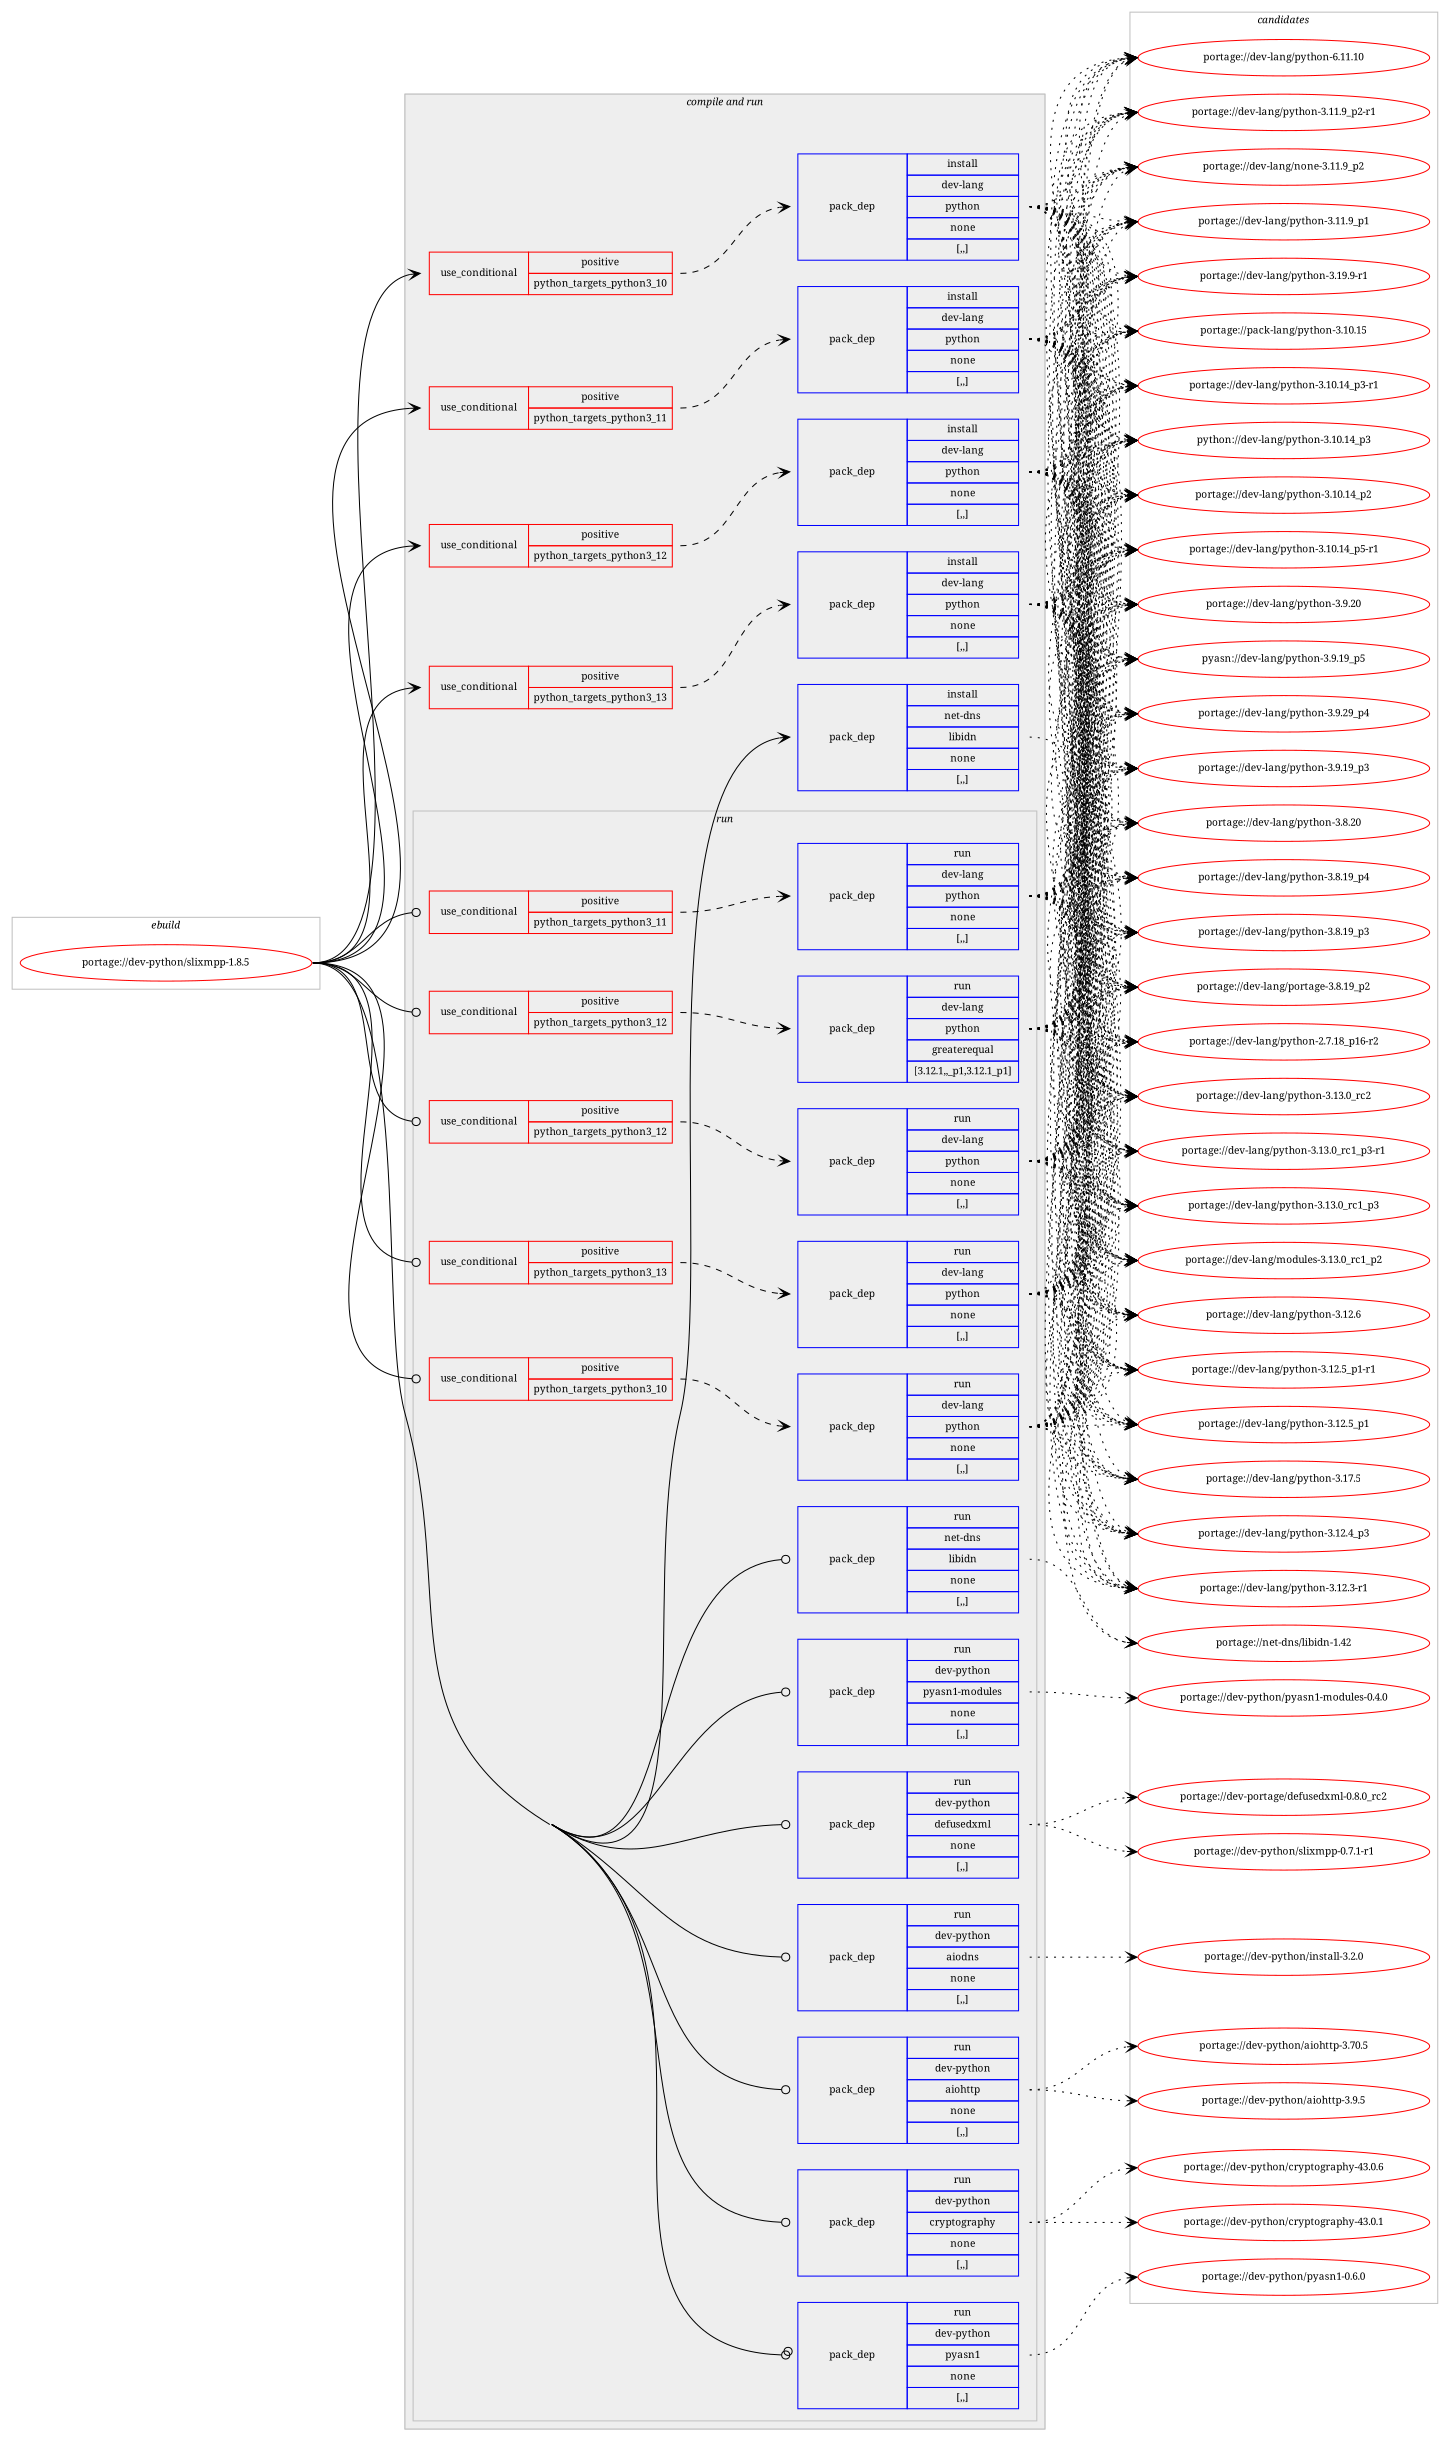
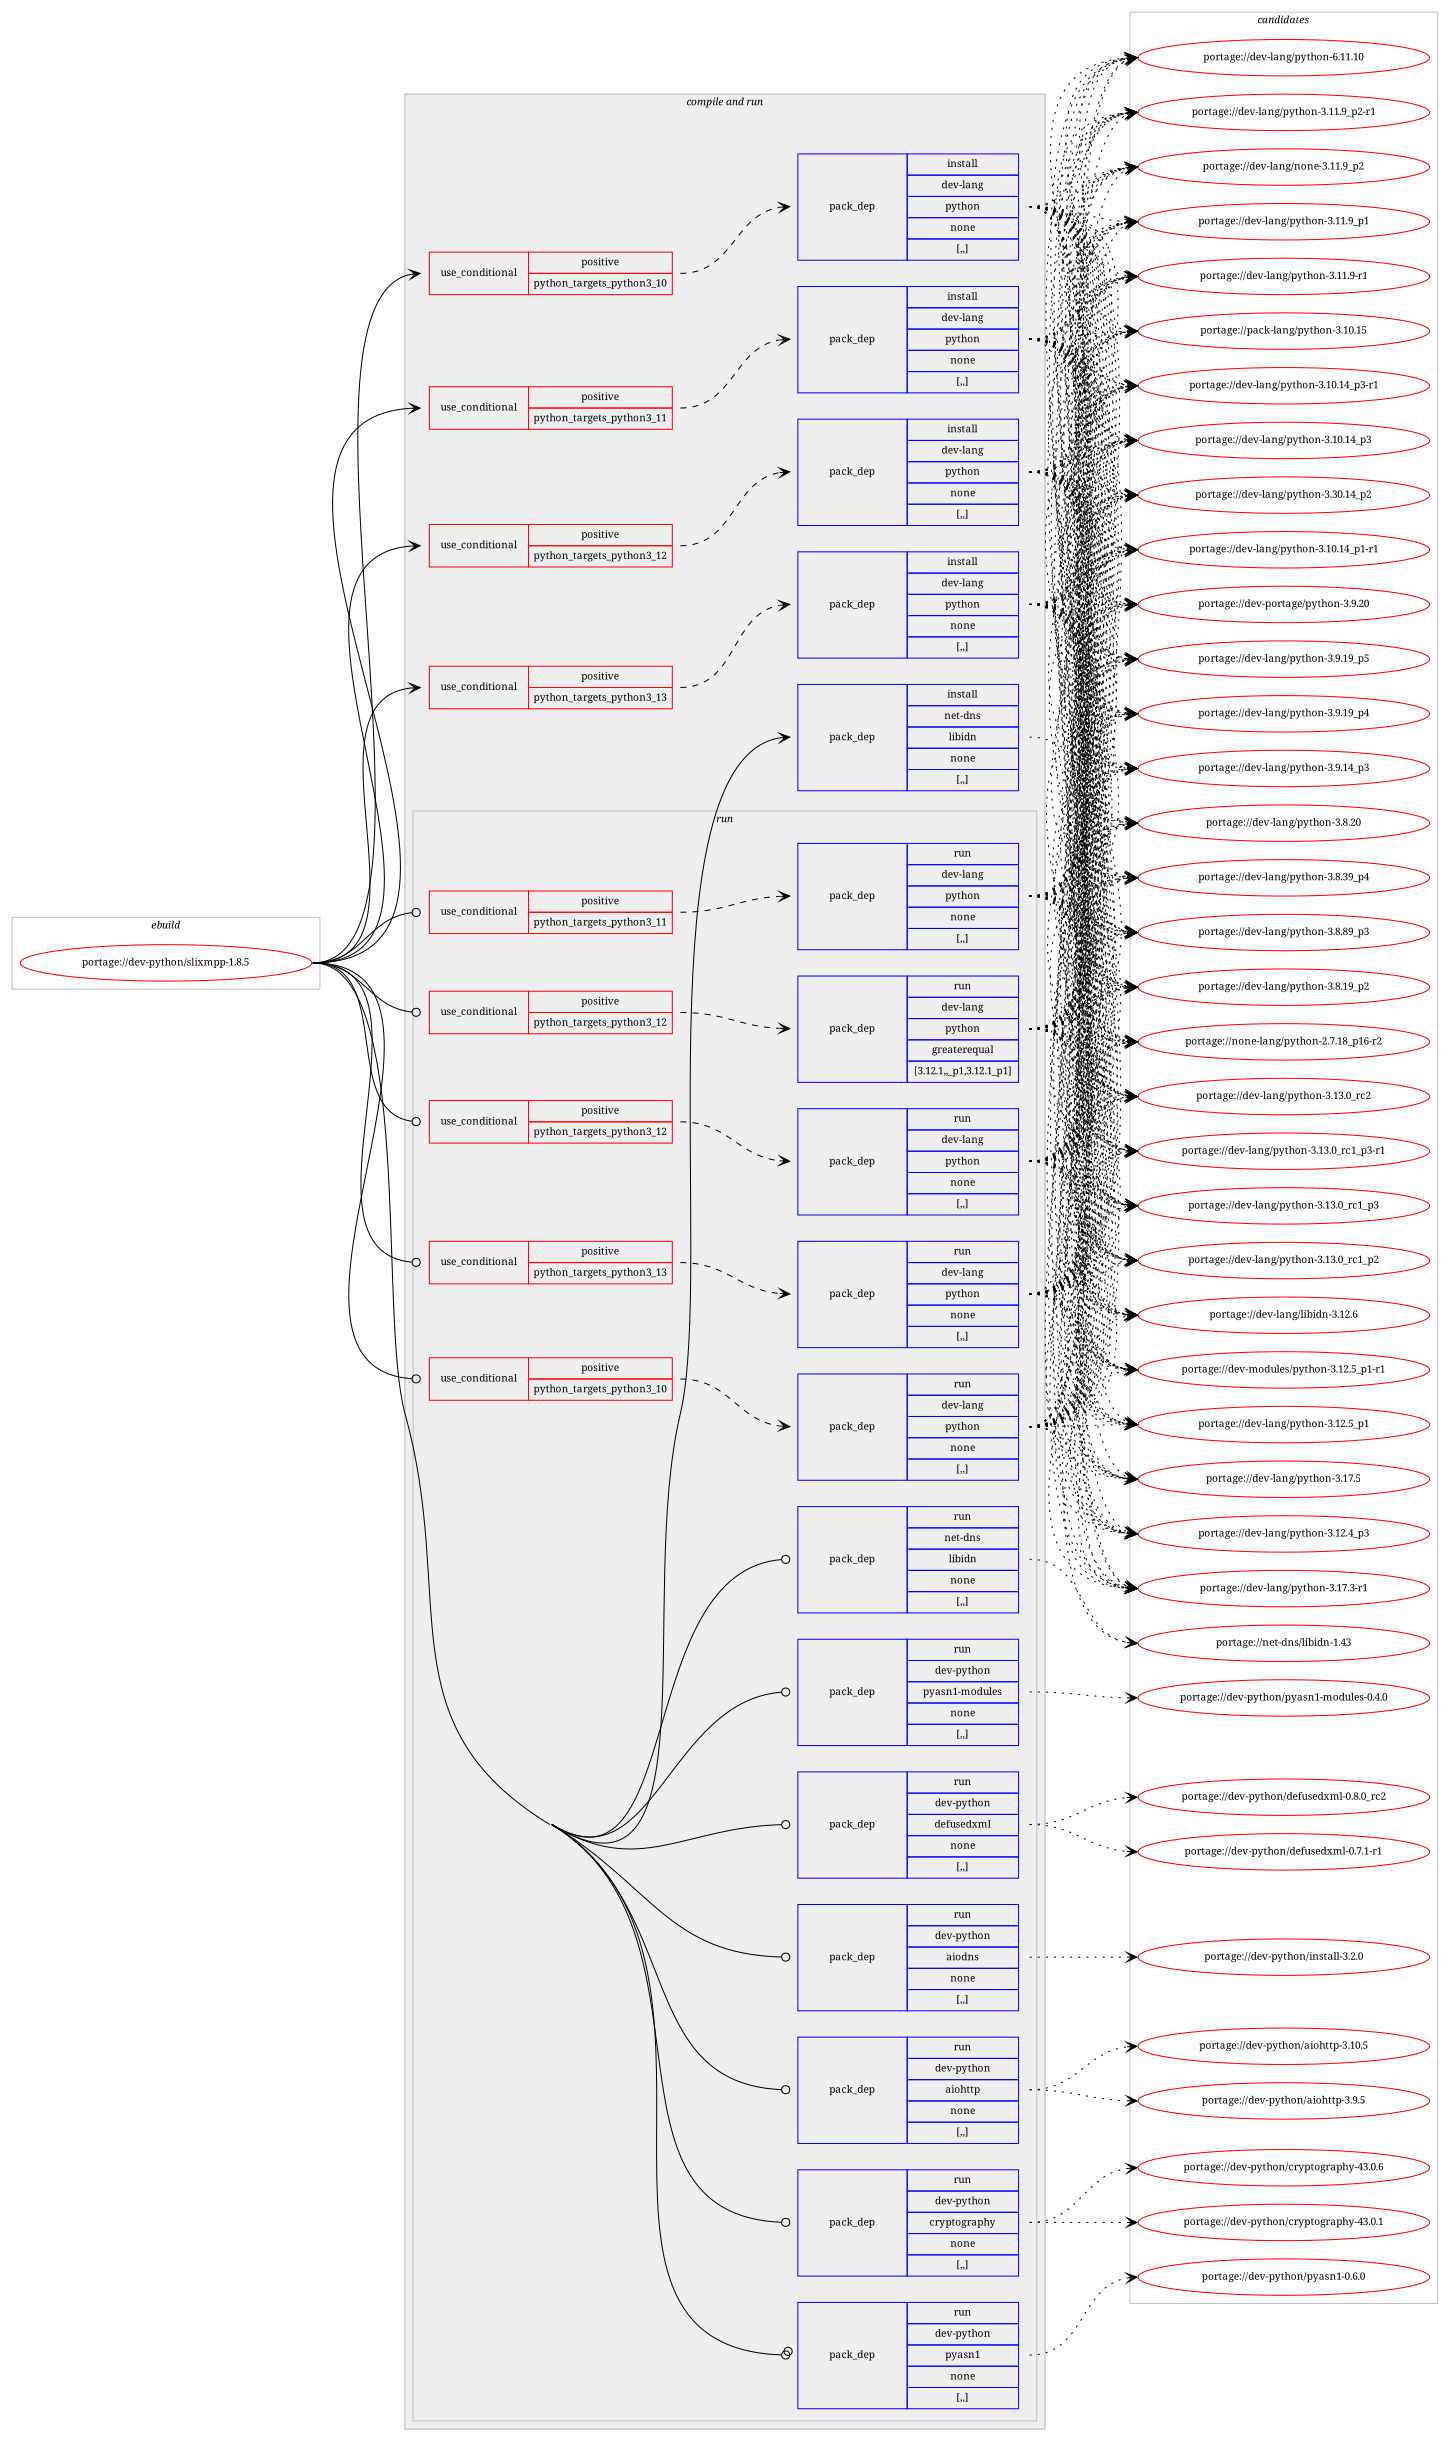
node "portage://dev-lang/python-3.19.9-r1": label "portage://dev-lang/python-3.19.9-r1" -> "portage://dev-lang/python-3.11.9-r1"
node "python://dev-lang/python-3.10.14_p3": label "python://dev-lang/python-3.10.14_p3" -> "portage://dev-lang/python-3.10.14_p3"
node "portage://dev-lang/python-3.10.14_p2": label "portage://dev-lang/python-3.10.14_p2" -> "portage://dev-lang/python-3.30.14_p2"
node "portage://dev-lang/python-3.10.14_p5-r1": label "portage://dev-lang/python-3.10.14_p5-r1" -> "portage://dev-lang/python-3.10.14_p1-r1"
node "portage://dev-lang/python-3.9.20": label "portage://dev-lang/python-3.9.20" -> "portage://dev-portage/python-3.9.20"
node "pyasn://dev-lang/python-3.9.19_p5": label "pyasn://dev-lang/python-3.9.19_p5" -> "portage://dev-lang/python-3.9.19_p5"
node "portage://dev-lang/python-3.9.29_p4": label "portage://dev-lang/python-3.9.29_p4" -> "portage://dev-lang/python-3.9.19_p4"
node "portage://dev-lang/python-3.9.19_p3": label "portage://dev-lang/python-3.9.19_p3" -> "portage://dev-lang/python-3.9.14_p3"
node "portage://dev-lang/python-3.8.19_p4": label "portage://dev-lang/python-3.8.19_p4" -> "portage://dev-lang/python-3.8.39_p4"
node "portage://dev-lang/python-3.8.19_p3": label "portage://dev-lang/python-3.8.19_p3" -> "portage://dev-lang/python-3.8.89_p3"
node "portage://dev-lang/portage-3.8.19_p2": label "portage://dev-lang/portage-3.8.19_p2" -> "portage://dev-lang/python-3.8.19_p2"
node "portage://dev-lang/python-2.7.18_p16-r2": label "portage://dev-lang/python-2.7.18_p16-r2" -> "portage://none-lang/python-2.7.18_p16-r2"
node "portage://dev-lang/modules-3.13.0_rc1_p2": label "portage://dev-lang/modules-3.13.0_rc1_p2" -> "portage://dev-lang/python-3.13.0_rc1_p2"
node "portage://dev-lang/python-3.12.6": label "portage://dev-lang/python-3.12.6" -> "portage://dev-lang/libidn-3.12.6"
node "portage://dev-lang/python-3.12.5_p1-r1": label "portage://dev-lang/python-3.12.5_p1-r1" -> "portage://dev-modules/python-3.12.5_p1-r1"
node "portage://dev-lang/python-3.12.3-r1": label "portage://dev-lang/python-3.12.3-r1" -> "portage://dev-lang/python-3.17.3-r1"
node "portage://net-dns/libidn-1.42": label "portage://net-dns/libidn-1.42" -> "portage://net-dns/libidn-1.43"
node "portage://dev-portage/defusedxml-0.8.0_rc2": label "portage://dev-portage/defusedxml-0.8.0_rc2" -> "portage://dev-python/defusedxml-0.8.0_rc2"
node "portage://dev-python/slixmpp-0.7.1-r1": label "portage://dev-python/slixmpp-0.7.1-r1" -> "portage://dev-python/defusedxml-0.7.1-r1"
node "portage://dev-python/aiohttp-3.70.5": label "portage://dev-python/aiohttp-3.70.5" -> "portage://dev-python/aiohttp-3.10.5"
